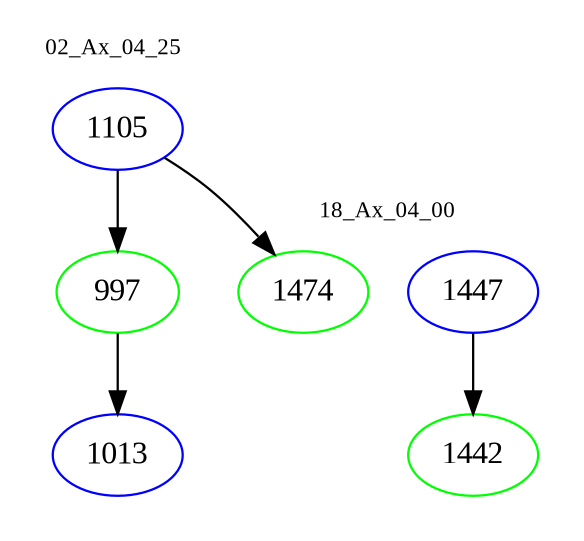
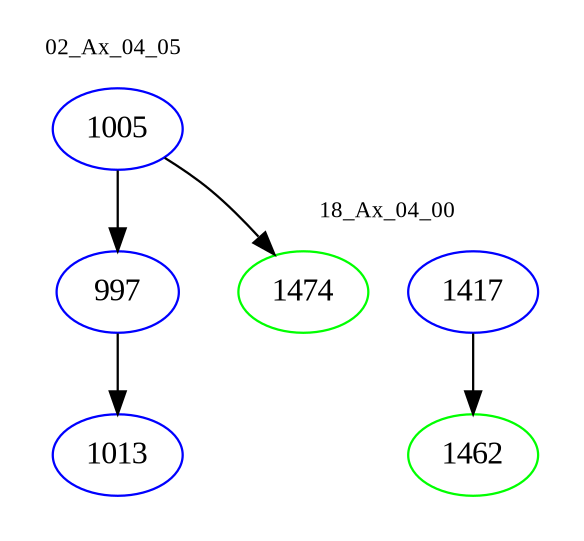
cluster "02_Ax_04_25": label "02_Ax_04_25" -> "02_Ax_04_05"
node "1105": label "1105" -> "1005"
node "997": color green -> blue
node "1447": label "1447" -> "1417"
node "1442": label "1442" -> "1462"
